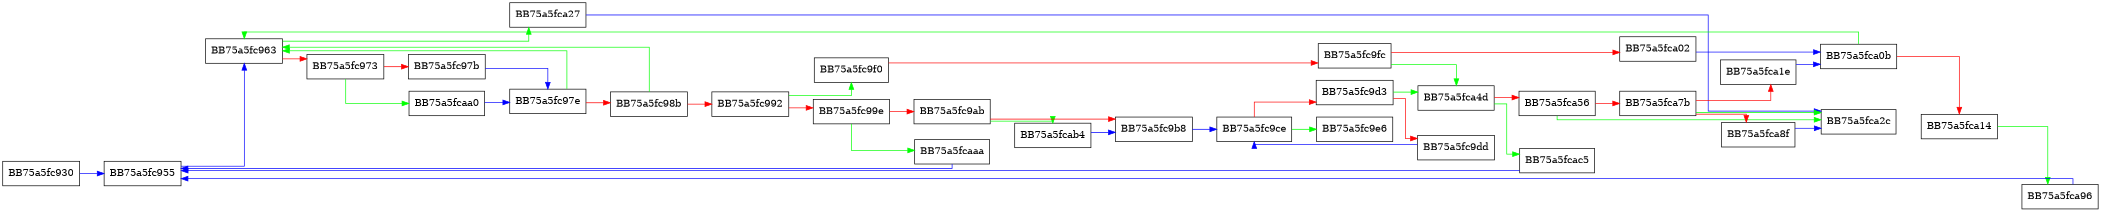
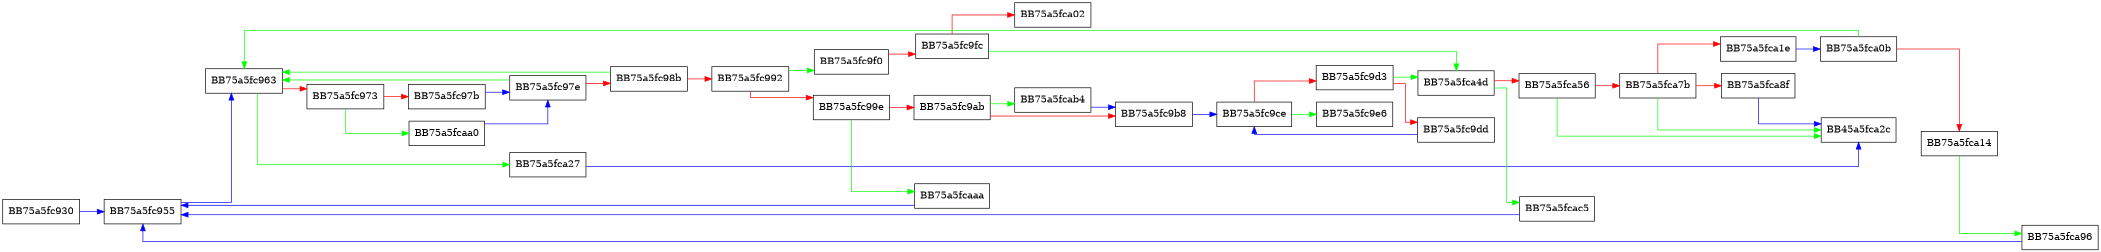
edge "BB75a5fca02" -> "BB75a5fca0b": removed
node "BB75a5fca2c": label "BB75a5fca2c" -> "BB45a5fca2c"
